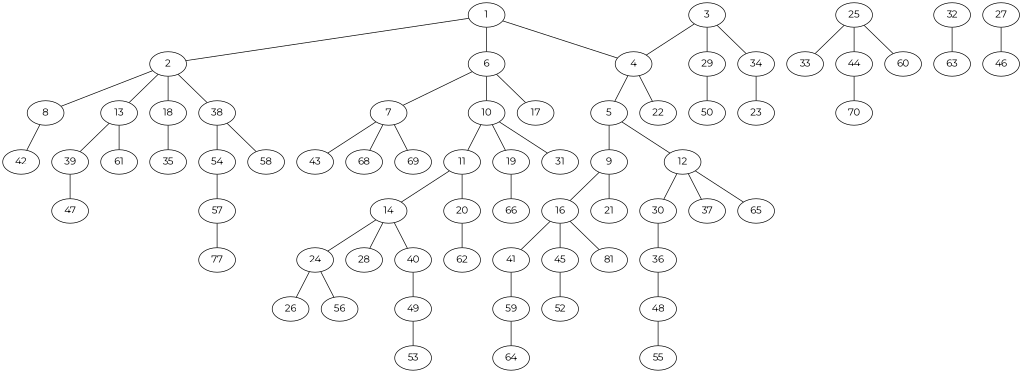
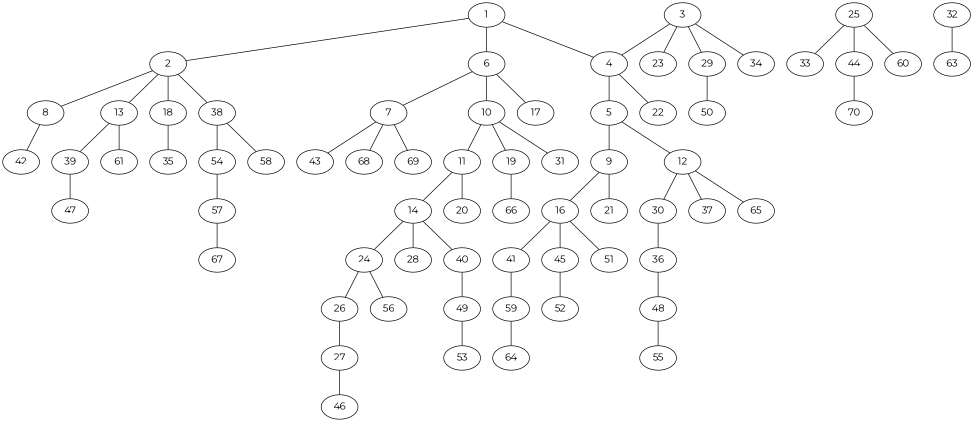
edge "34" -- "23": now "3" -- "23"
node "77": label "77" -> "67"
node "62": removed
node "81": label "81" -> "51"
edge "26" -- "27": added
